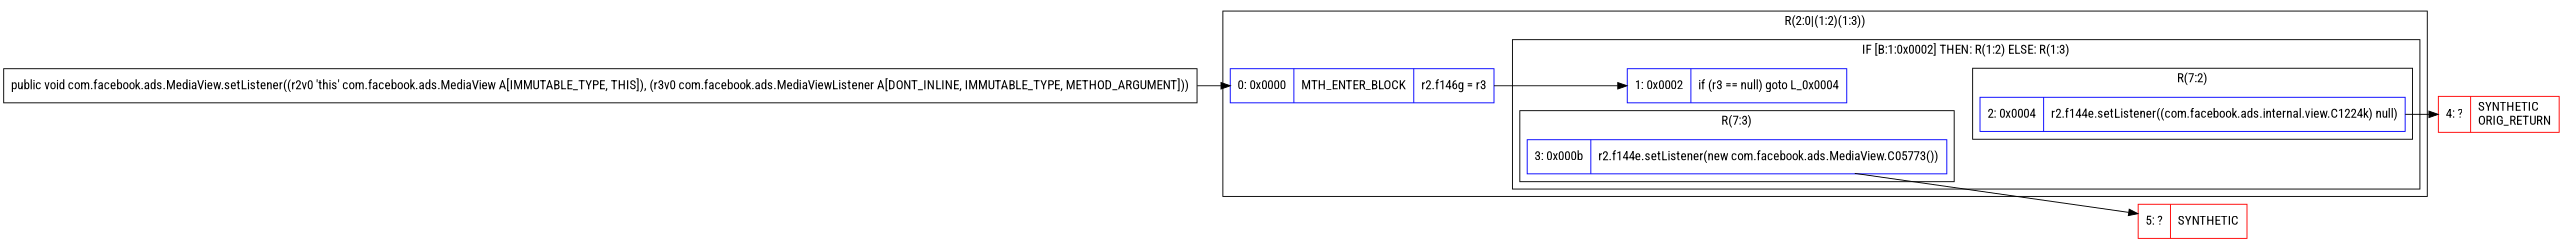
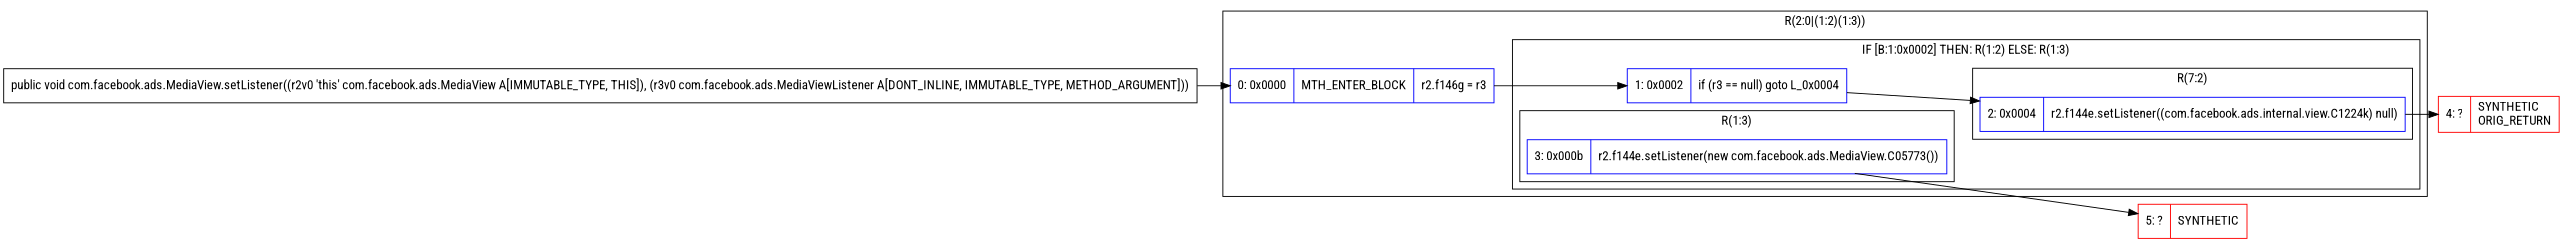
edge "1: 0x0002" -> "2: 0x0004": added
cluster "R(7:3)": label "R(7:3)" -> "R(1:3)"
